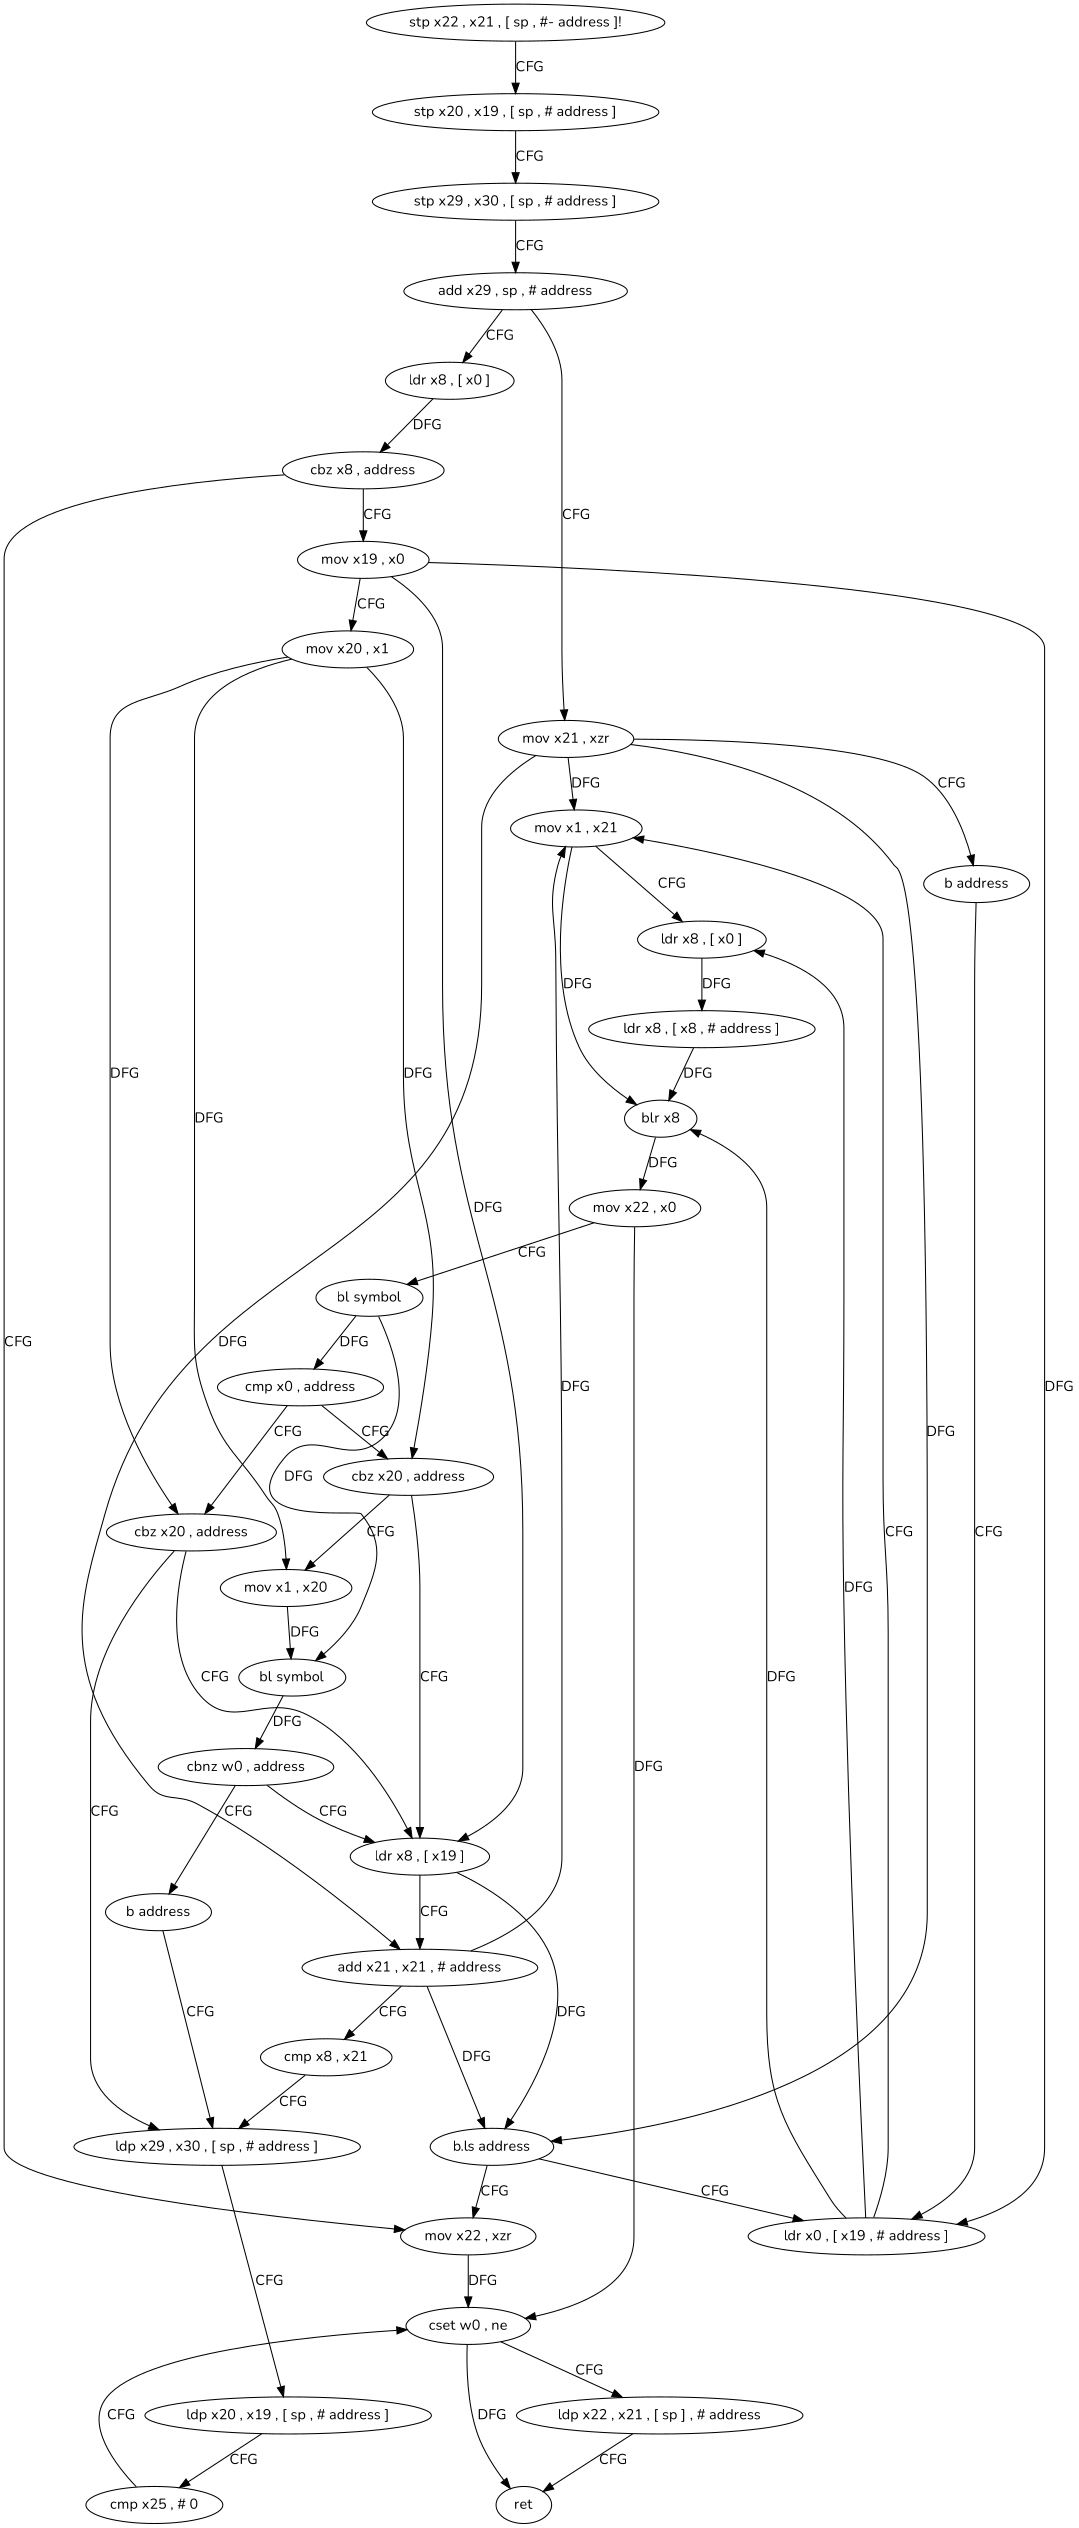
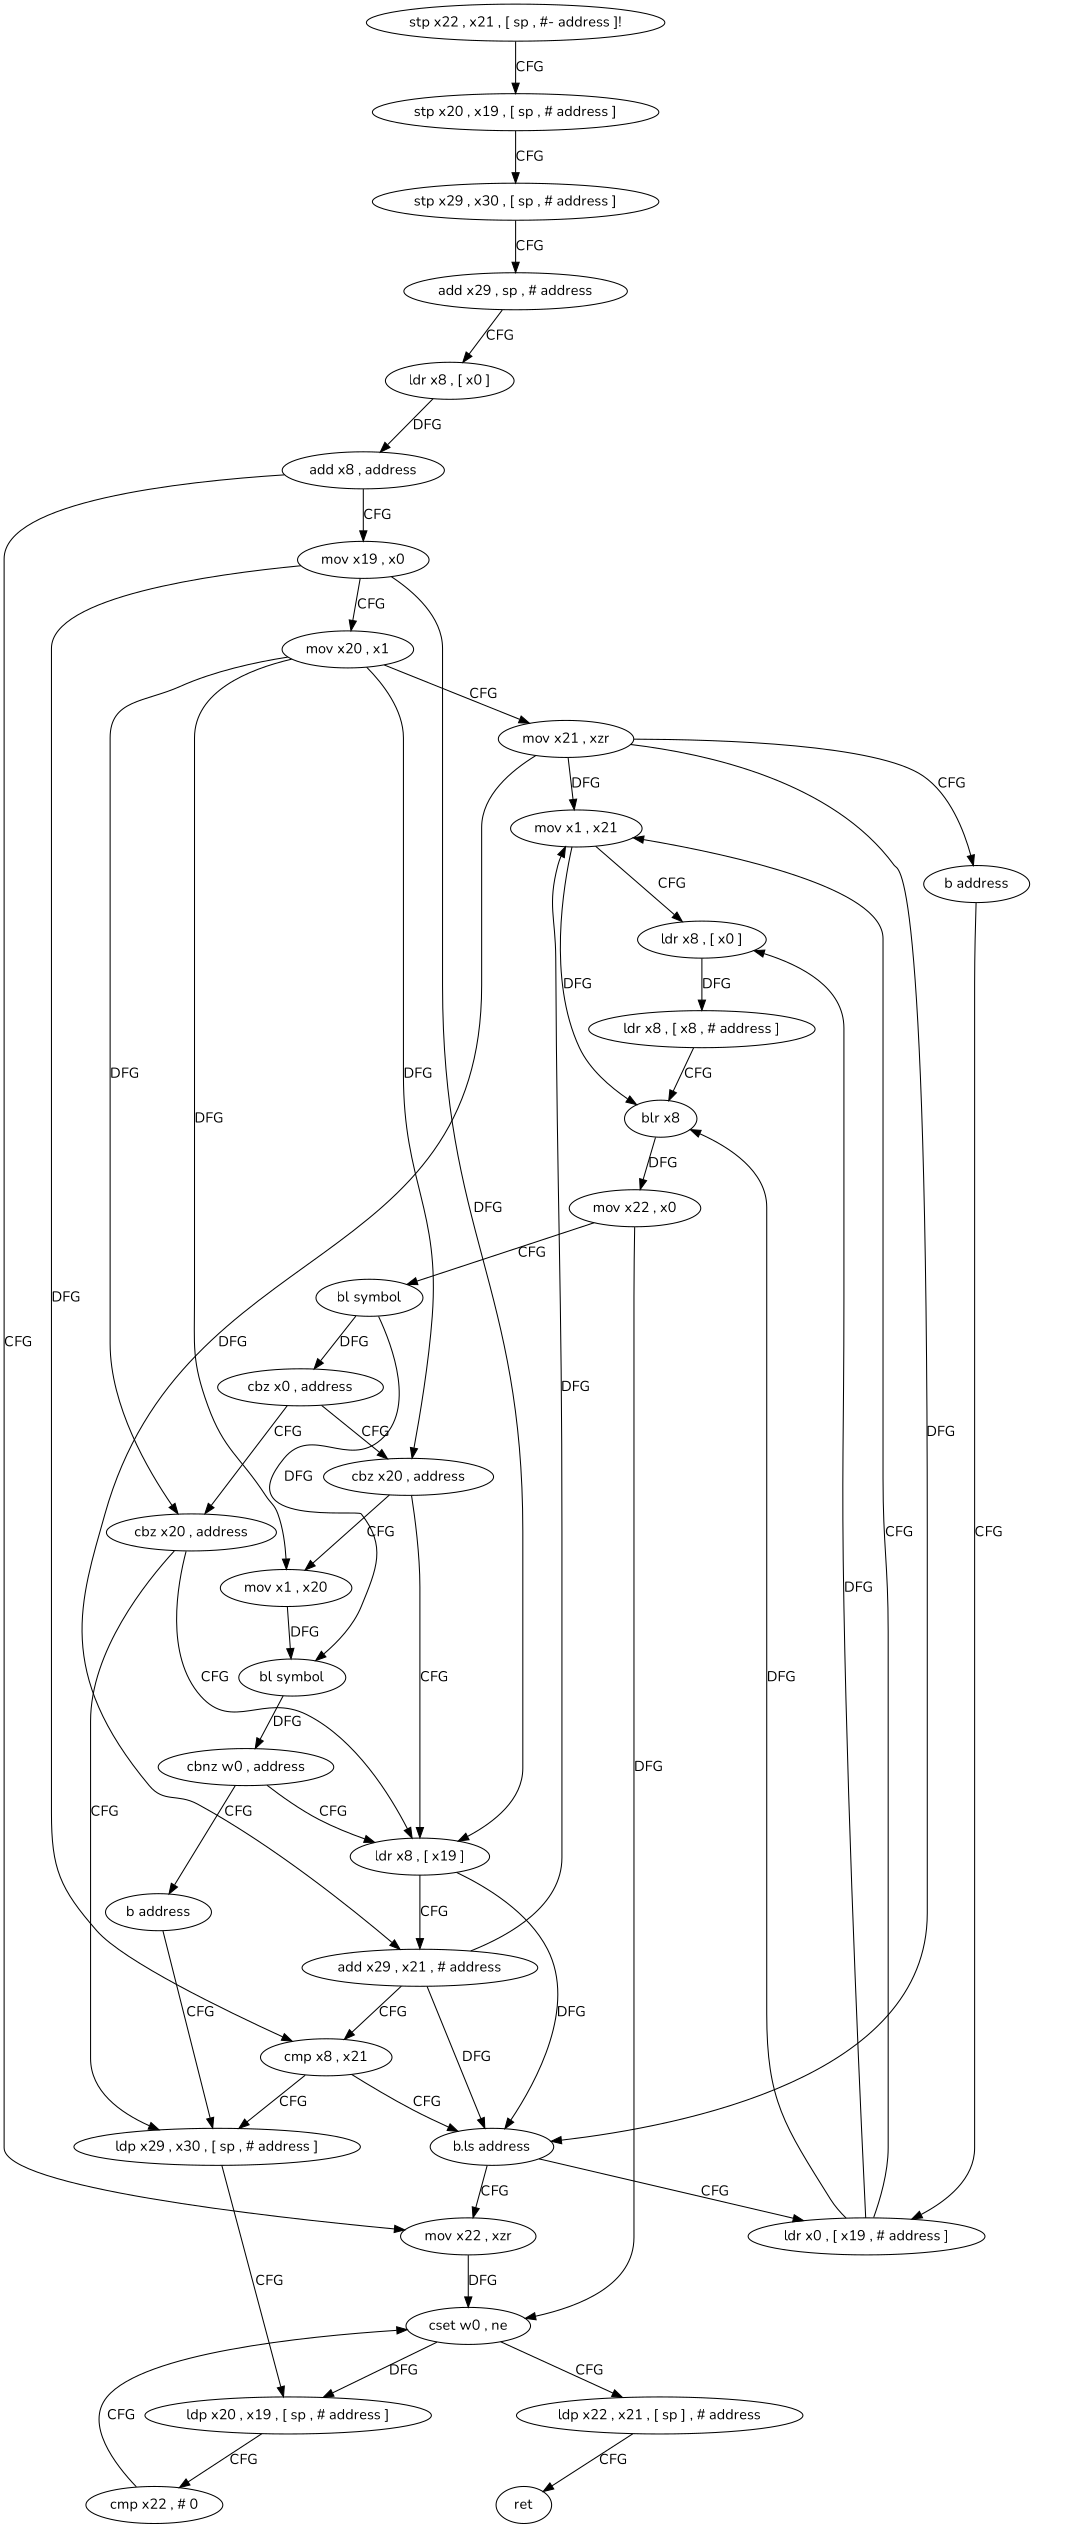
node "cbz x8 , address": label "cbz x8 , address" -> "add x8 , address"
edge "add x29 , sp , # address" -> "mov x21 , xzr": now "mov x20 , x1" -> "mov x21 , xzr"
edge "ldr x8 , [ x8 , # address ]" -> "blr x8": label "DFG" -> "CFG"
edge "mov x19 , x0" -> "ldr x0 , [ x19 , # address ]": now "mov x19 , x0" -> "cmp x8 , x21"
node "cmp x0 , address": label "cmp x0 , address" -> "cbz x0 , address"
node "add x21 , x21 , # address": label "add x21 , x21 , # address" -> "add x29 , x21 , # address"
edge "cmp x8 , x21" -> "b.ls address": added, label "CFG"
edge "cset w0 , ne" -> "ret": now "cset w0 , ne" -> "ldp x20 , x19 , [ sp , # address ]"
node "cmp x25 , # 0": label "cmp x25 , # 0" -> "cmp x22 , # 0"
